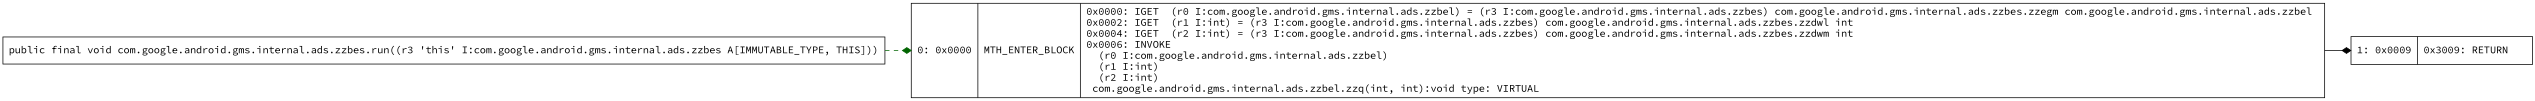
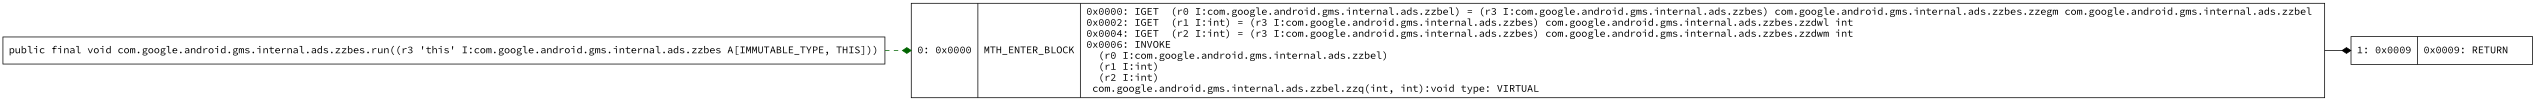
node "1: 0x0009": text "0x3009: RETURN" -> "0x0009: RETURN"
